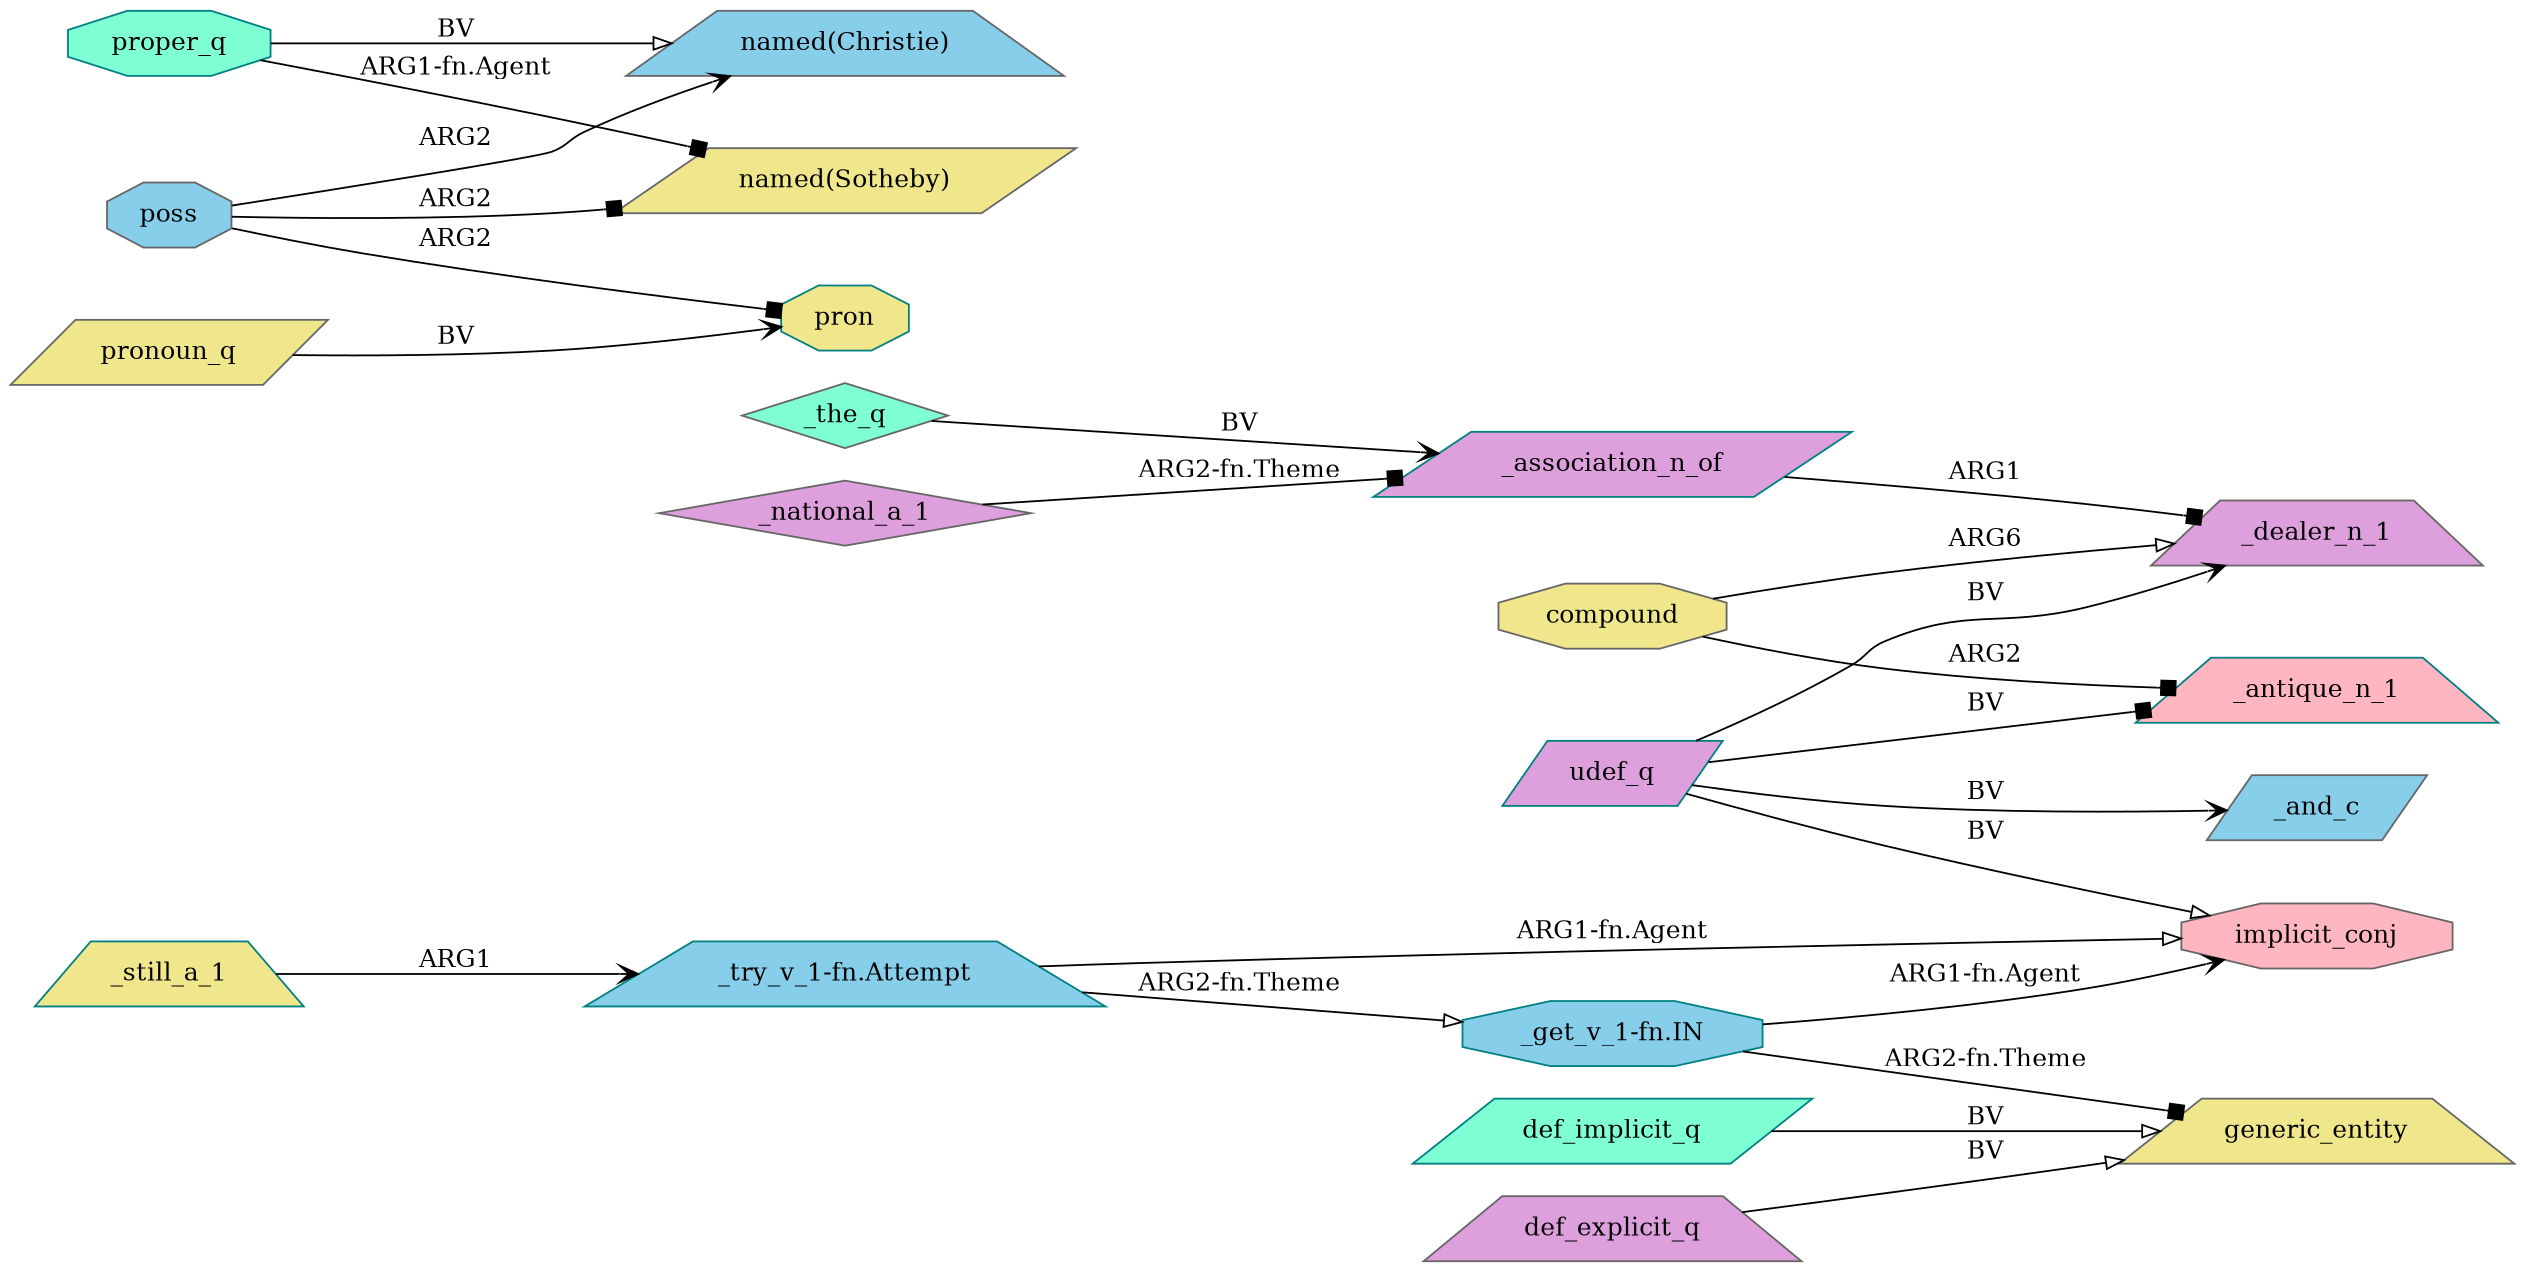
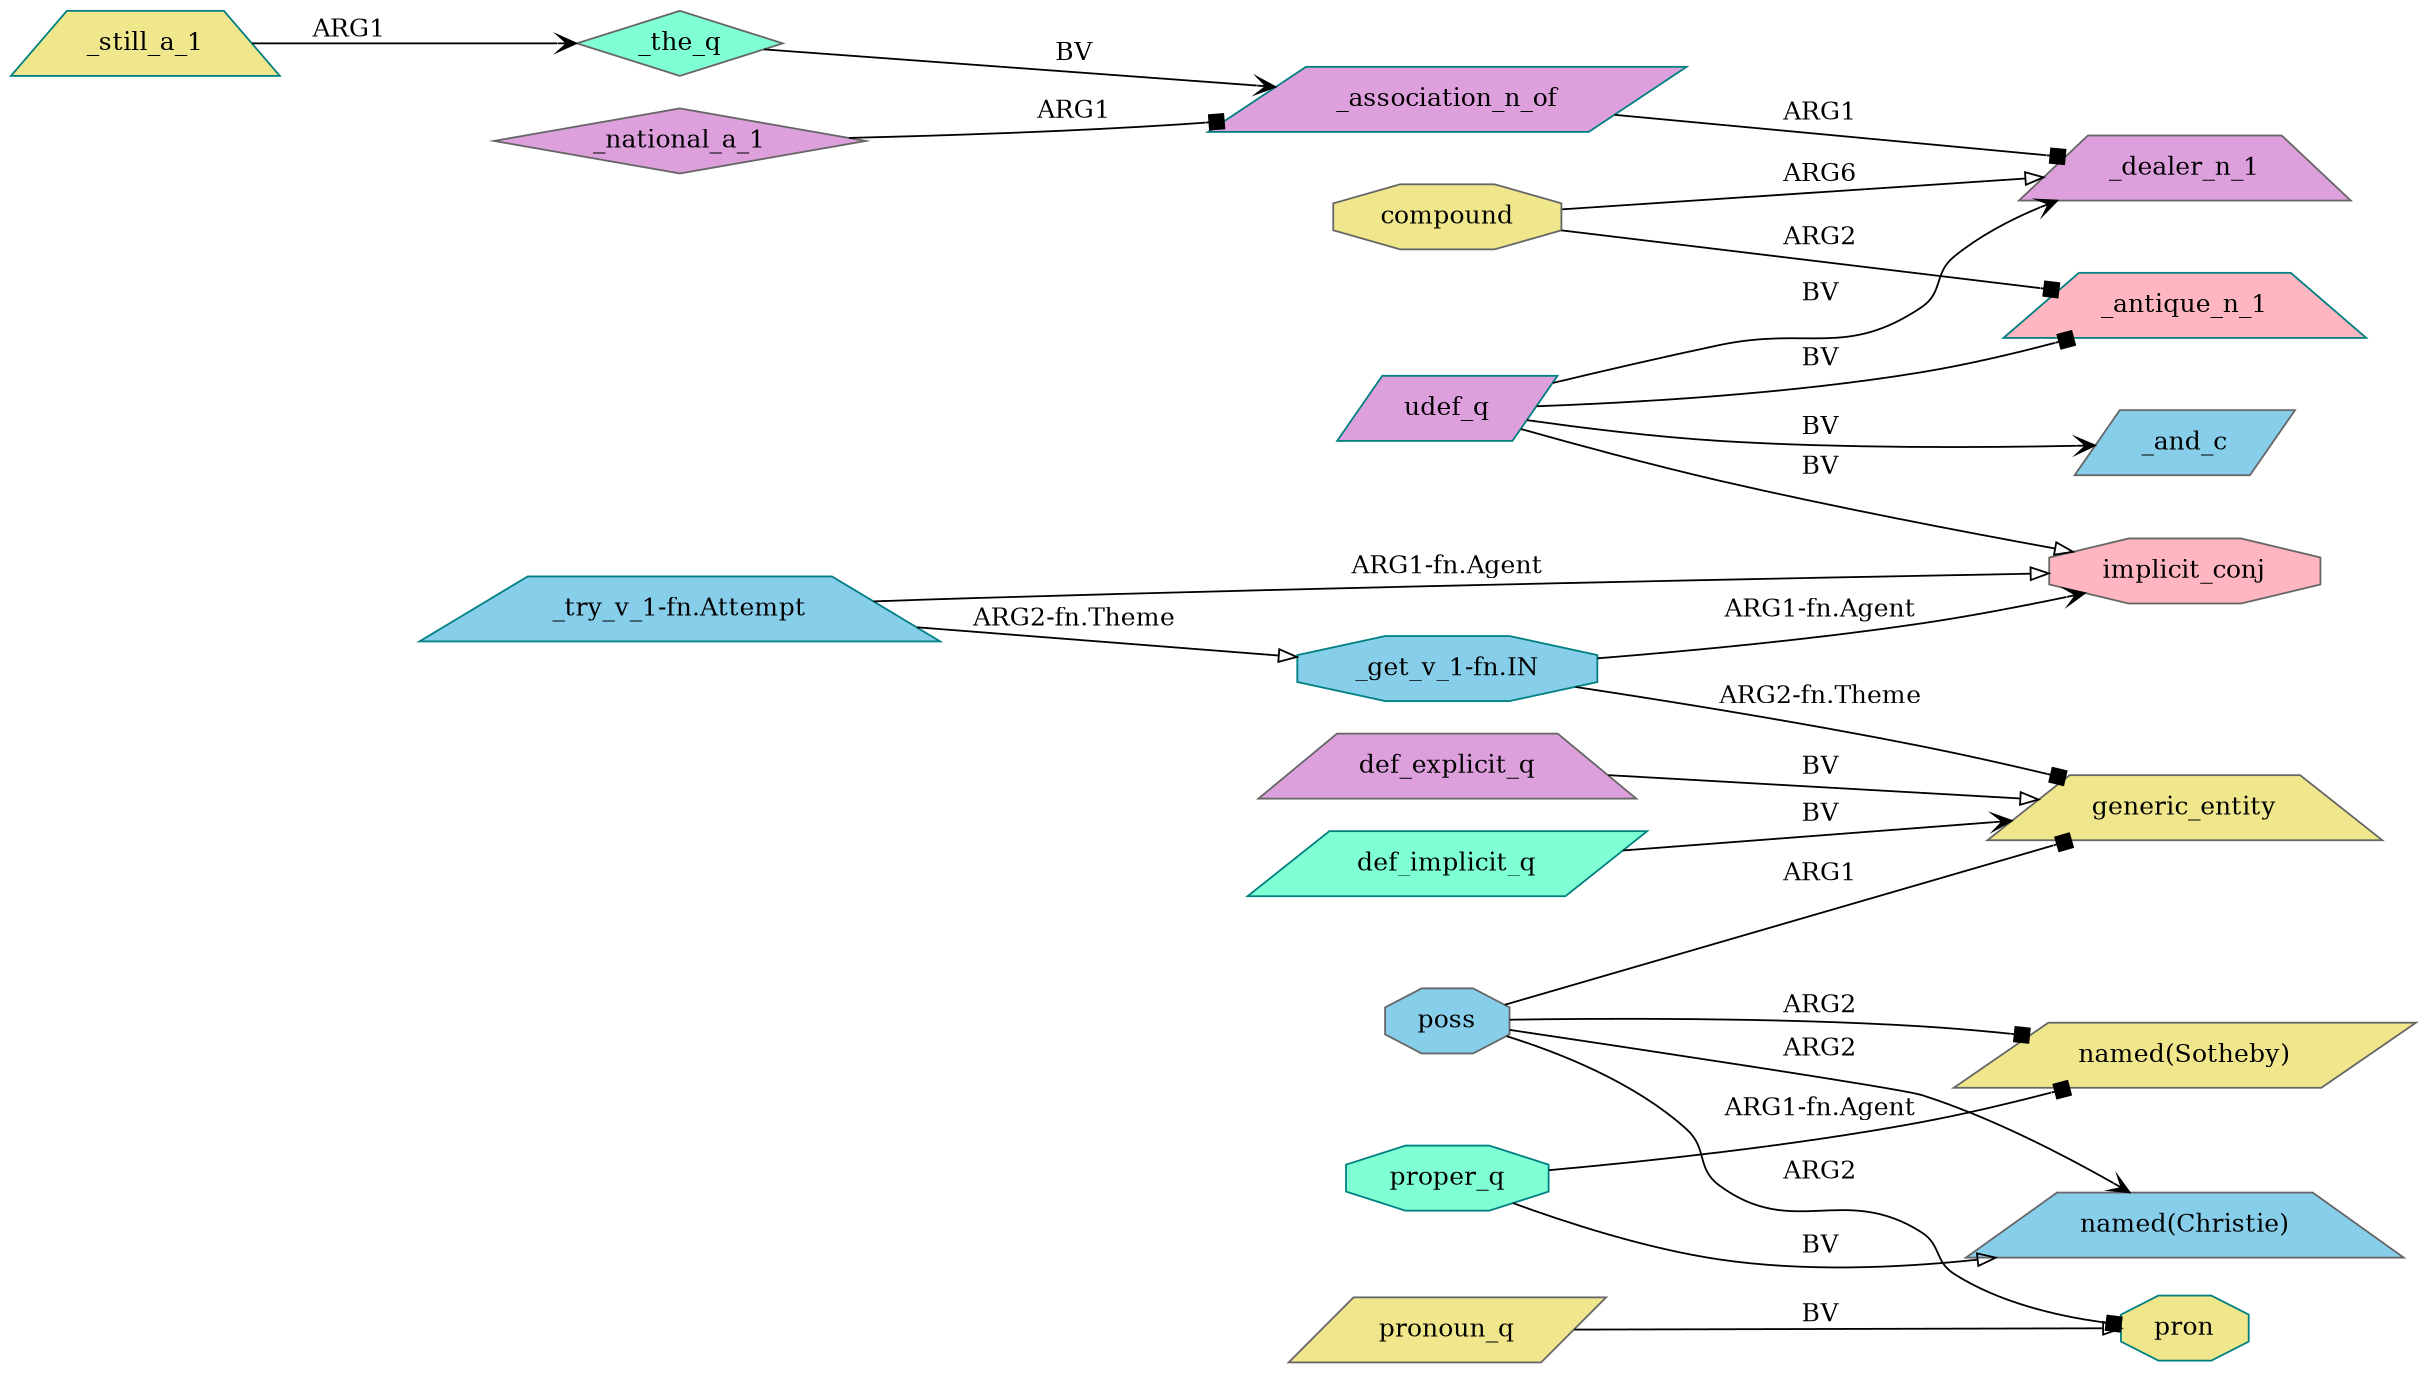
edge "pronoun_q" -> "pron": arrowhead vee -> onormal
edge "_national_a_1" -> "_association_n_of": label "ARG2-fn.Theme" -> "ARG1"
edge "poss" -> "generic_entity": added, label "ARG1"
edge "_still_a_1" -> "_try_v_1-fn.Attempt": now "_still_a_1" -> "_the_q"
edge "def_implicit_q" -> "generic_entity": arrowhead onormal -> vee
